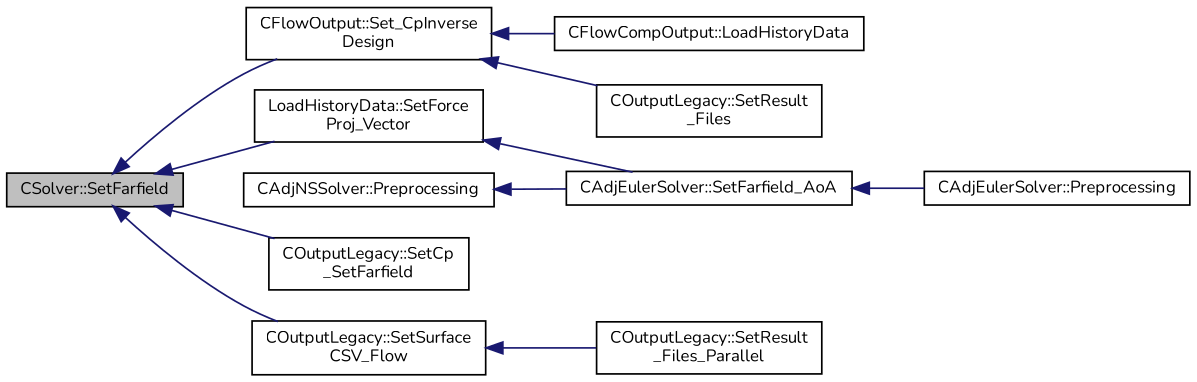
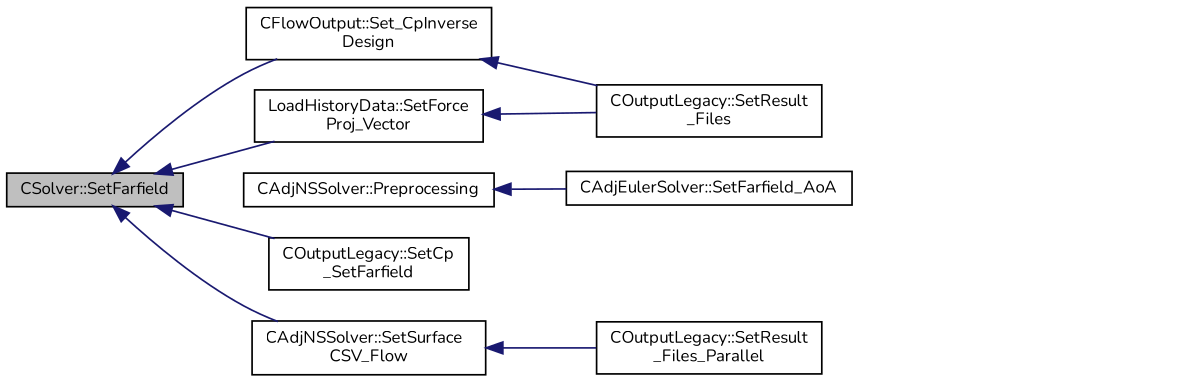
node "CFlowCompOutput::LoadHistoryData": removed
edge "CAdjEulerSolver::SetFarfield_AoA" -> "LoadHistoryData::SetForce Proj_Vector": now "COutputLegacy::SetResult _Files" -> "LoadHistoryData::SetForce Proj_Vector"
node "CAdjEulerSolver::Preprocessing": removed
node "COutputLegacy::SetSurface CSV_Flow": label "COutputLegacy::SetSurface CSV_Flow" -> "CAdjNSSolver::SetSurface CSV_Flow"
